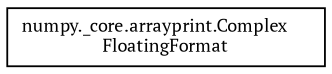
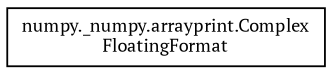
node "numpy._core.arrayprint.Complex FloatingFormat": label "numpy._core.arrayprint.Complex FloatingFormat" -> "numpy._numpy.arrayprint.Complex FloatingFormat"
